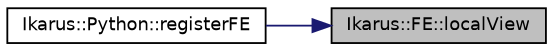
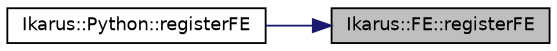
node "Ikarus::FE::localView": label "Ikarus::FE::localView" -> "Ikarus::FE::registerFE"
